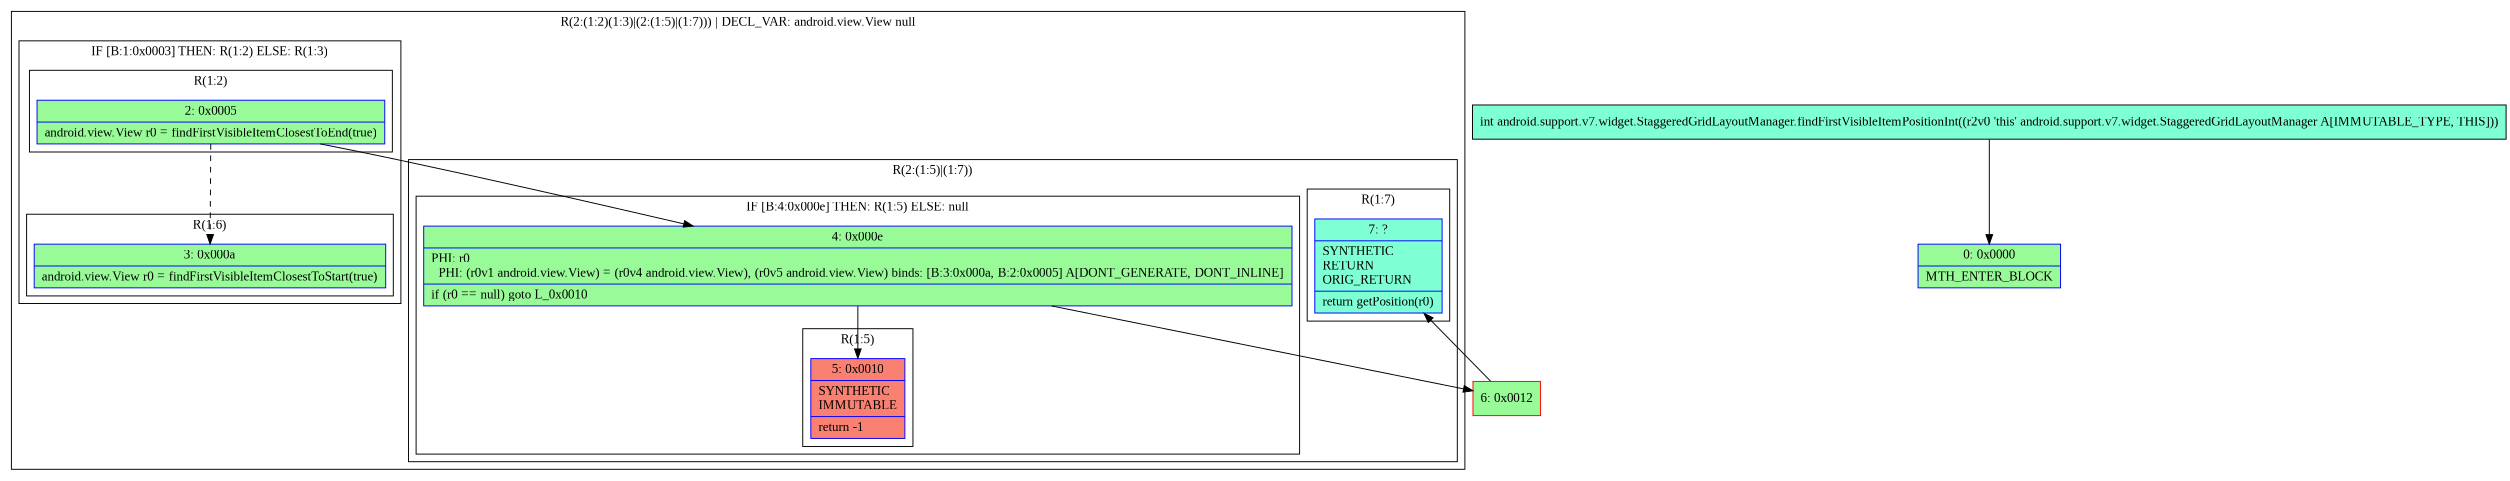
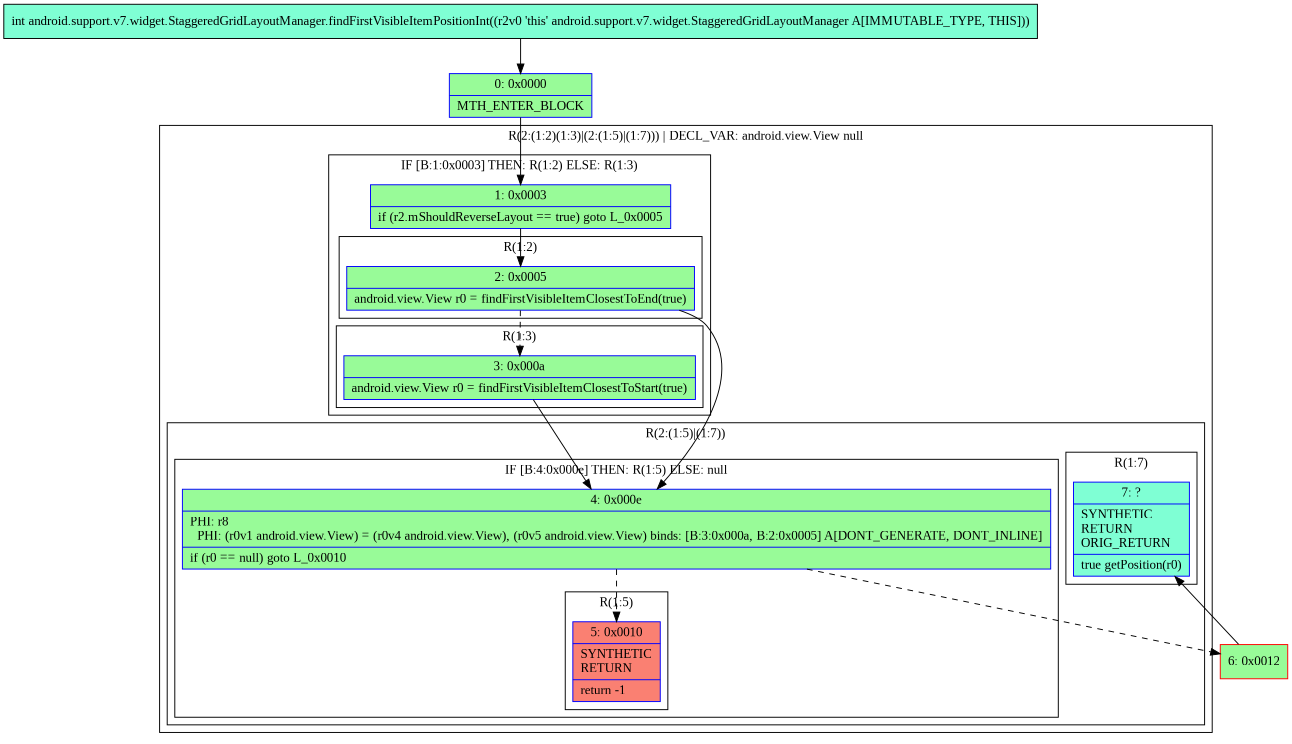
node "1: 0x0003": added
cluster "R(1:6)": label "R(1:6)" -> "R(1:3)"
node "4: 0x000e": text "PHI: r0" -> "PHI: r8"
node "7: ?": text "return getPosition(r0)" -> "true getPosition(r0)"
edge "4: 0x000e" -> "5: 0x0010": style solid -> dashed
edge "4: 0x000e" -> "6: 0x0012": style solid -> dashed
node "5: 0x0010": text "IMMUTABLE" -> "RETURN"
edge "3: 0x000a" -> "4: 0x000e": added
